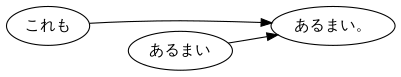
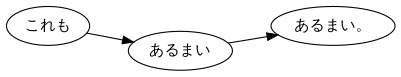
edge "これも" -> "あるまい。": now "これも" -> "あるまい"
